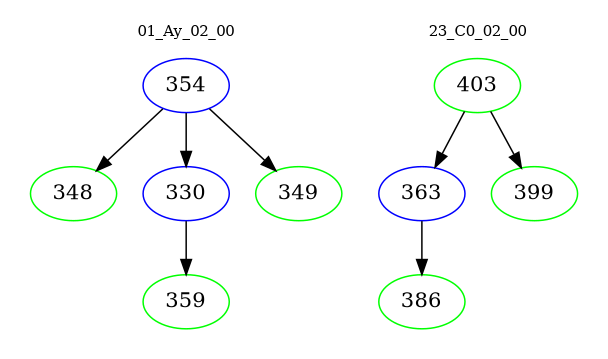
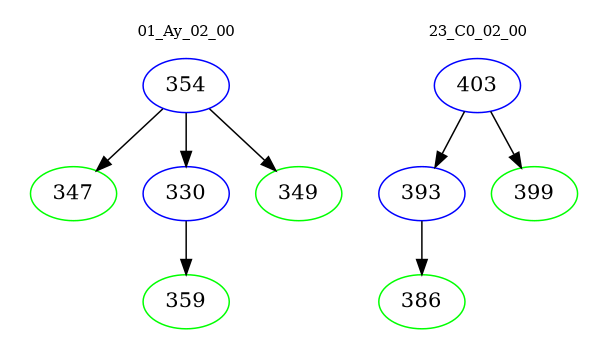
node "403": color green -> blue
node "348": label "348" -> "347"
node "363": label "363" -> "393"
